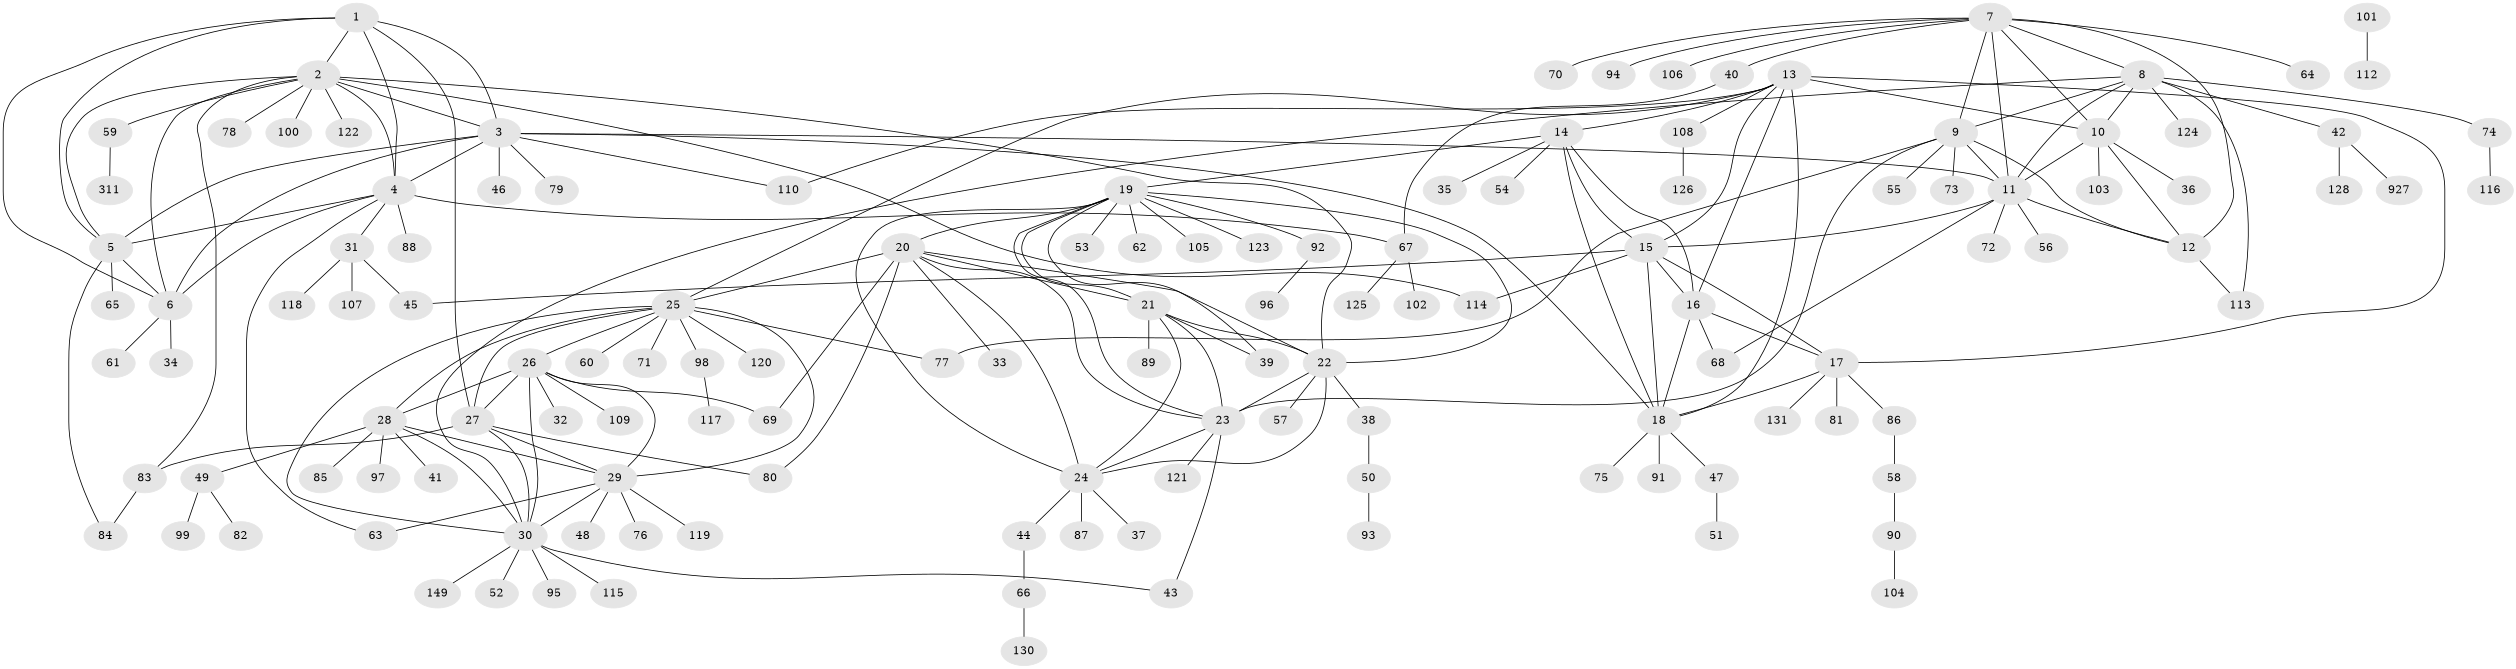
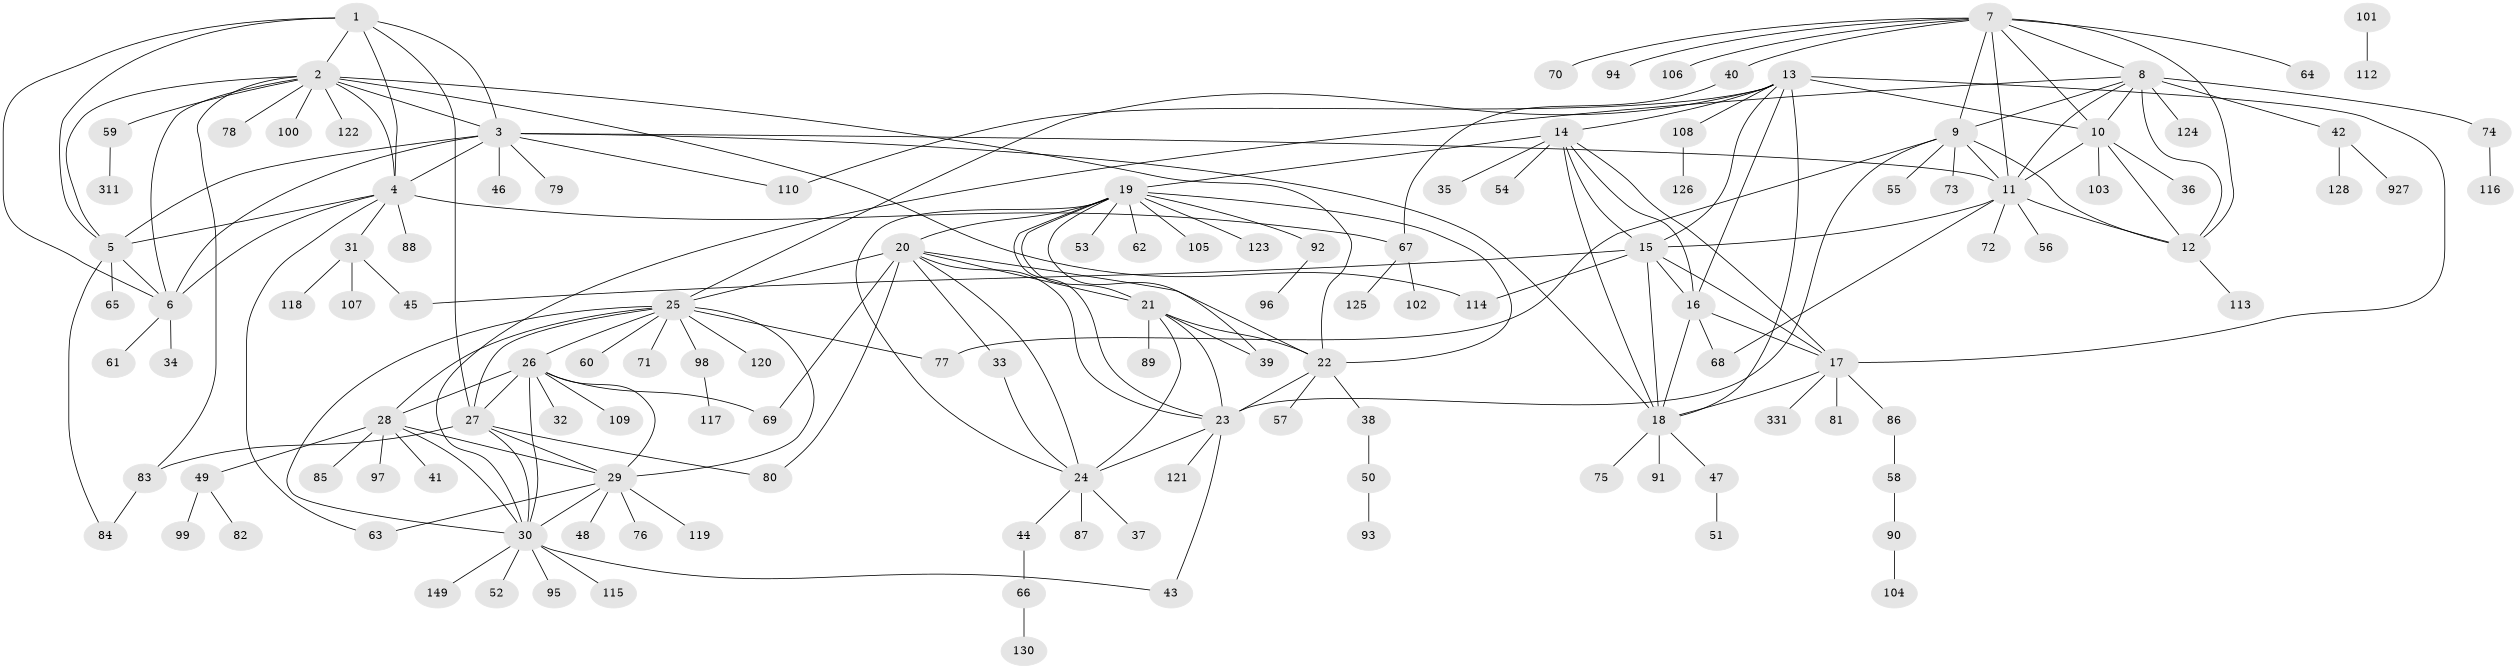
edge "8" -- "113": now "8" -- "12"
edge "14" -- "17": added
node "131": label "131" -> "331"
edge "22" -- "24": now "33" -- "24"
